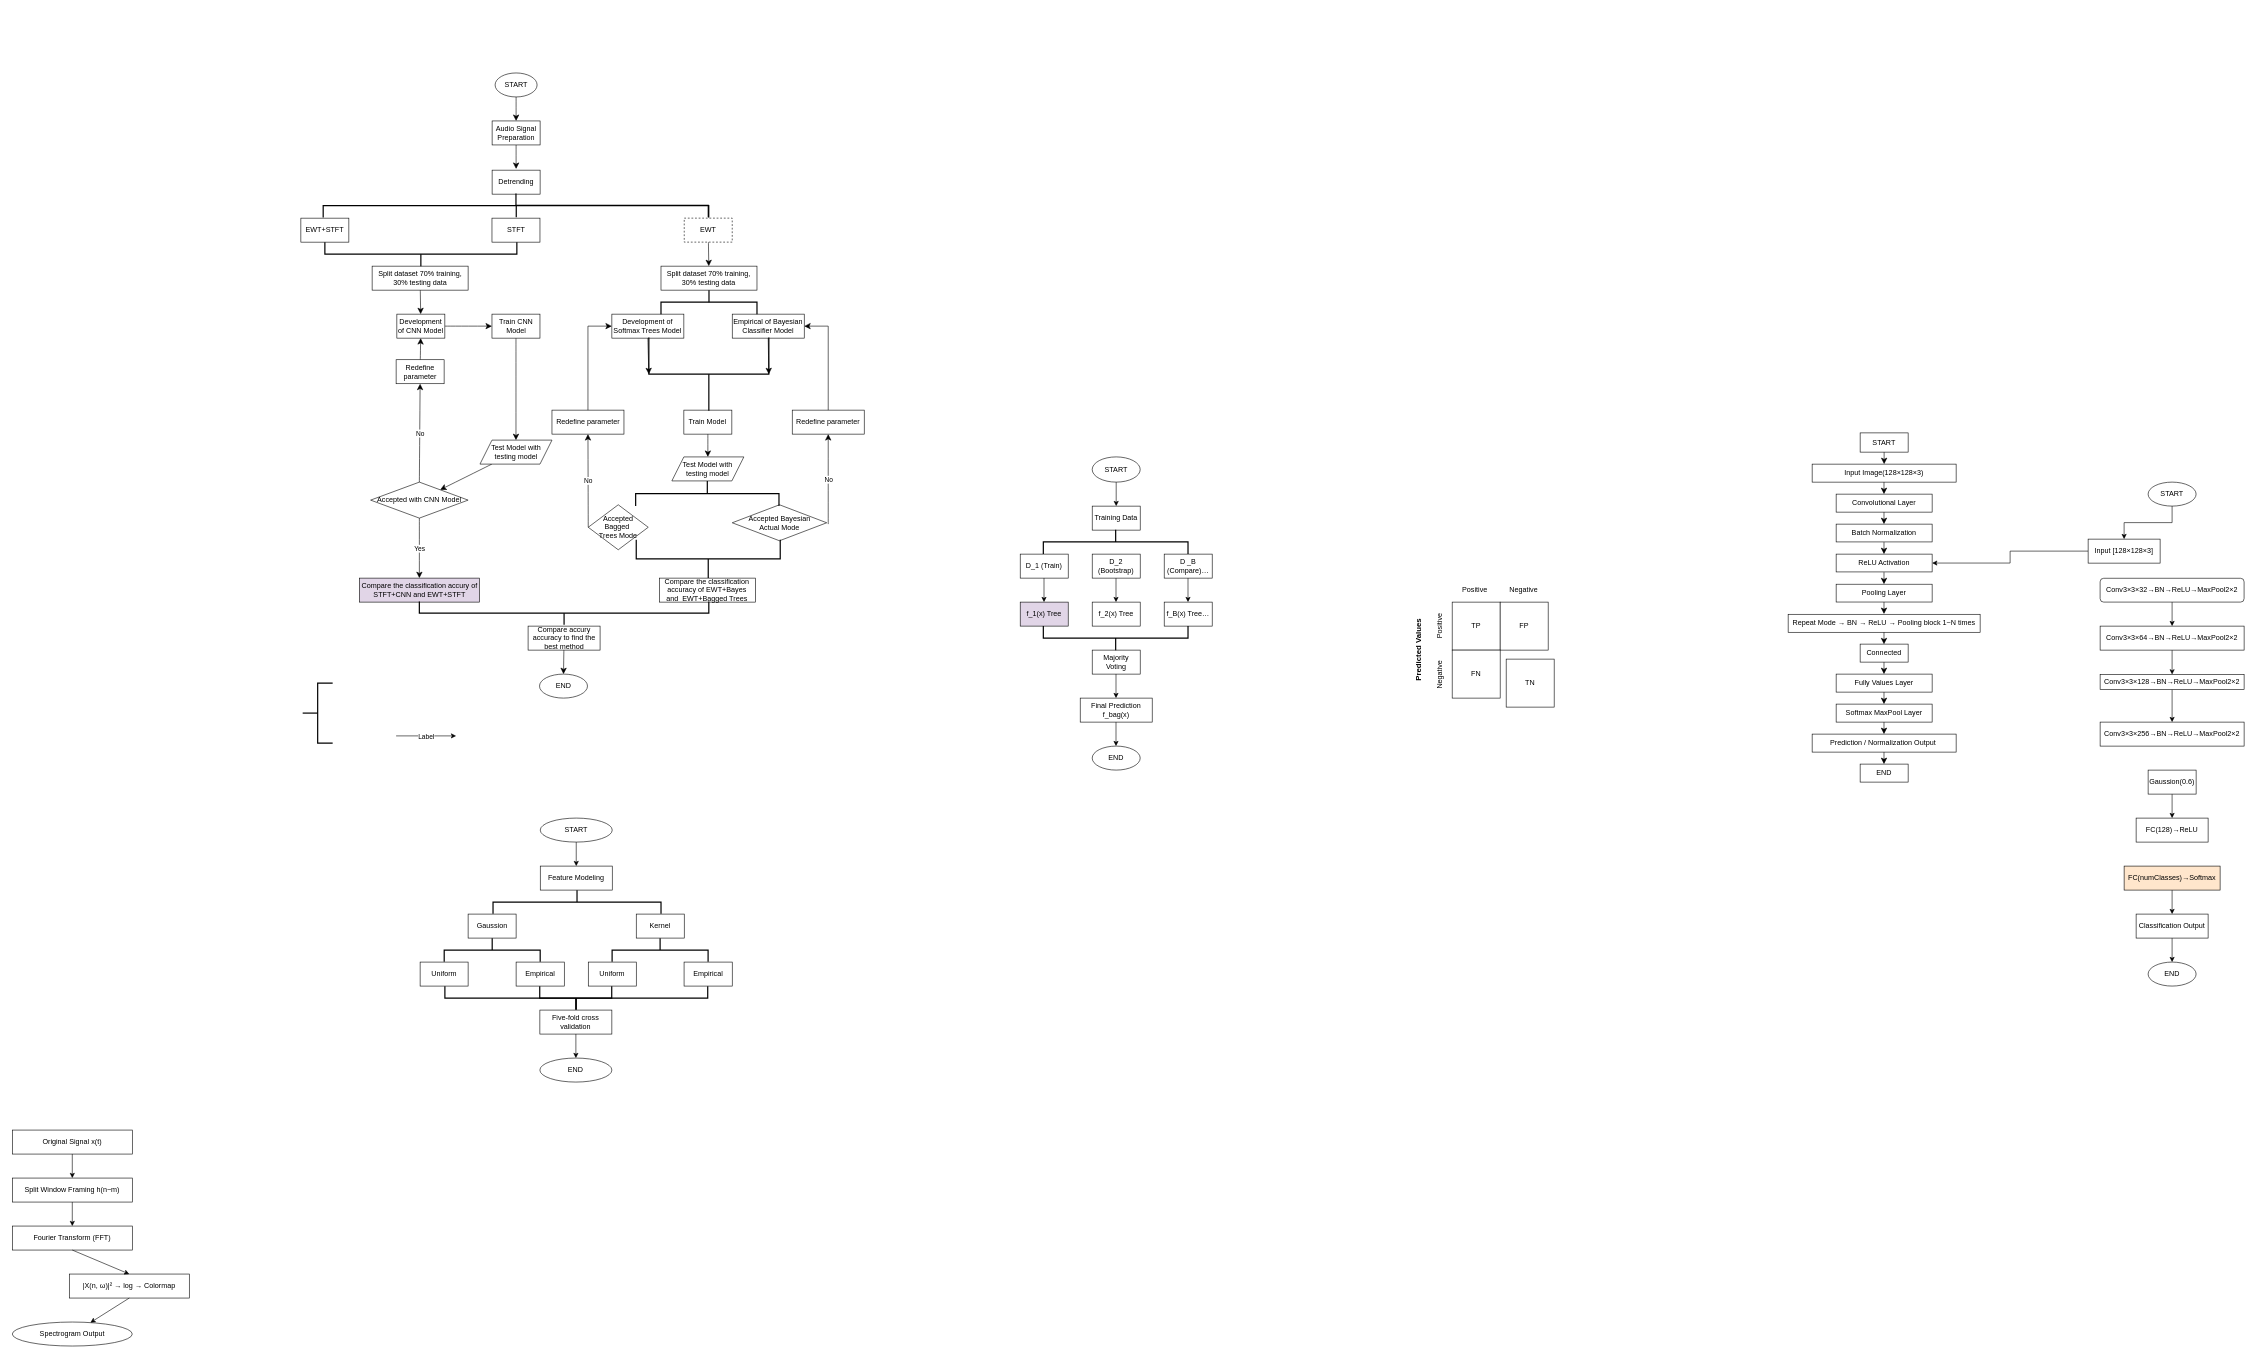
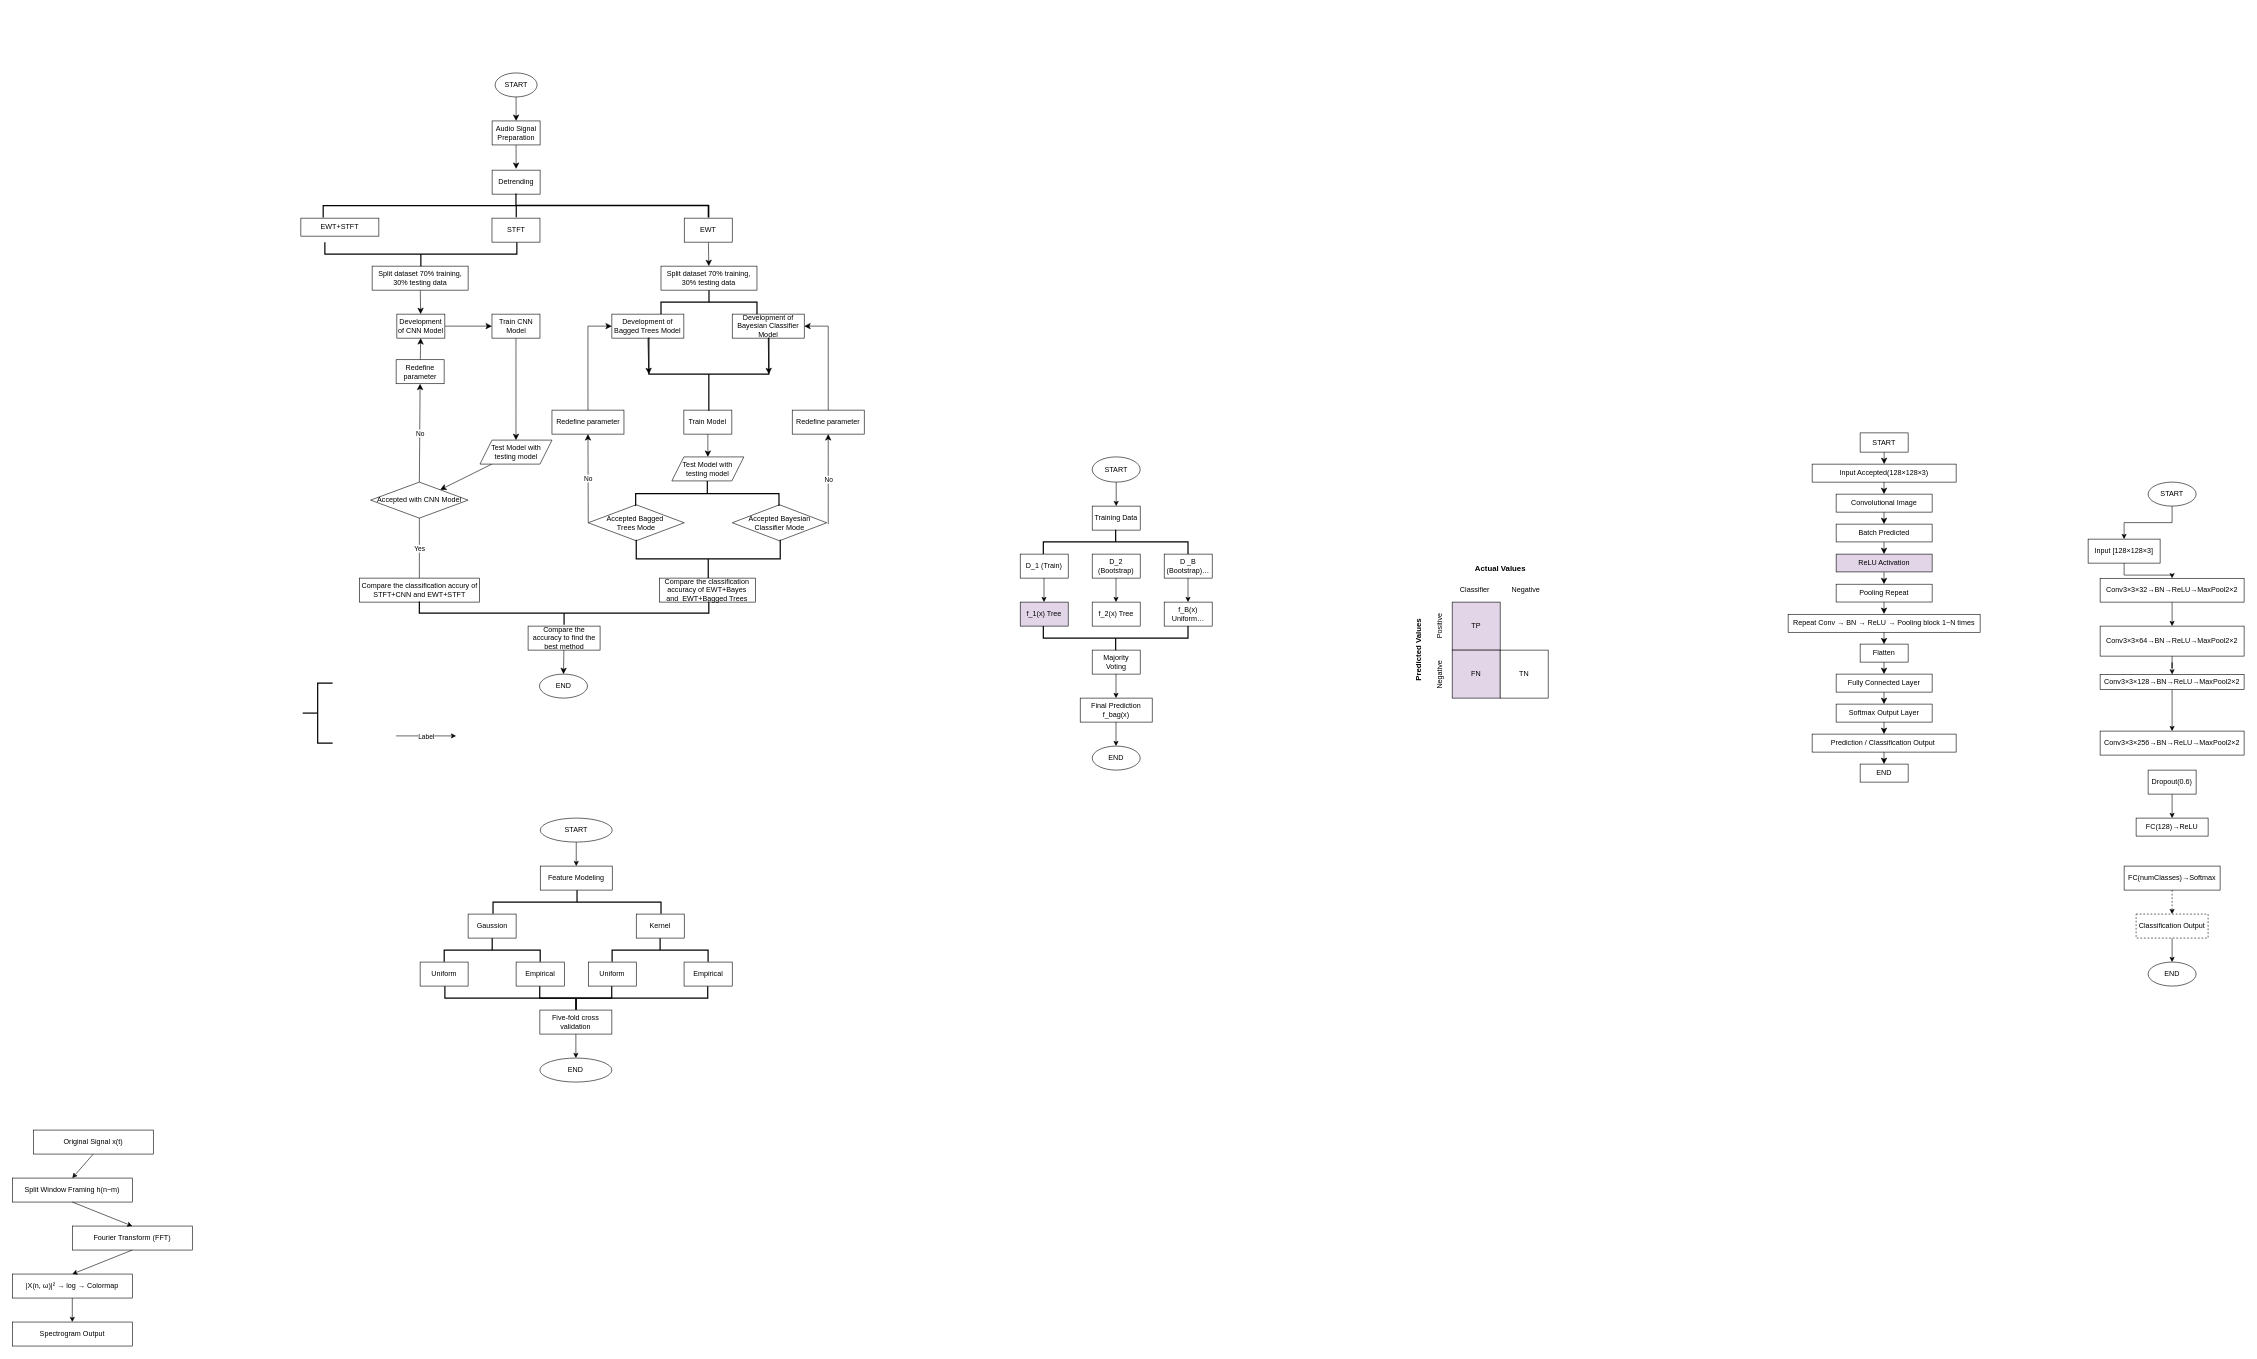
node "EWT+STFT": size 48x24 -> 78x18
node "EWT": style dashed -> solid
node "Development of Softmax Trees Model": label "Development of Softmax Trees Model" -> "Development of Bagged Trees Model"
node "Empirical of Bayesian Classifier Model": label "Empirical of Bayesian Classifier Model" -> "Development of Bayesian Classifier Model"
node "Input Image(128×128×3)": label "Input Image(128×128×3)" -> "Input Accepted(128×128×3)"
node "Convolutional Layer": label "Convolutional Layer" -> "Convolutional Image"
node "Accepted Bayesian Actual Mode": label "Accepted Bayesian Actual Mode" -> "Accepted Bayesian Classifier Mode"
node "Accepted Bagged Trees Mode": size 60x45 -> 96x36
node "Batch Normalization": label "Batch Normalization" -> "Batch Predicted"
edge "Input [128×128×3]" -> "ReLU Activation": now "Input [128×128×3]" -> "Conv3×3×32→BN→ReLU→MaxPool2×2"
node "ReLU Activation": fillcolor #ffffff -> #e1d5e7
node "D _B (Compare)…": label "D _B (Compare)…" -> "D _B (Bootstrap)…"
node "Actual Values": added
edge "Accepted with CNN Model" -> "Compare the classification accury of STFT+CNN and EWT+STFT": arrowhead classic -> none
node "Compare the classification accury of STFT+CNN and EWT+STFT": fillcolor #e1d5e7 -> #ffffff
node "Positive Negative": label "Positive Negative" -> "Classifier Negative"
node "Conv3×3×32→BN→ReLU→MaxPool2×2": shape rounded rectangle -> rectangle
node "Pooling Layer": label "Pooling Layer" -> "Pooling Repeat"
node "f_B(x) Tree…": label "f_B(x) Tree…" -> "f_B(x) Uniform…"
node "Repeat Mode → BN → ReLU → Pooling block 1~N times": label "Repeat Mode → BN → ReLU → Pooling block 1~N times" -> "Repeat Conv → BN → ReLU → Pooling block 1~N times"
node "TP": fillcolor #ffffff -> #e1d5e7
node "FP": removed
node "Compare accury accuracy to find the best method": label "Compare accury accuracy to find the best method" -> "Compare the accuracy to find the best method"
node "Conv3×3×64→BN→ReLU→MaxPool2×2": size 144x24 -> 144x30
node "Connected": label "Connected" -> "Flatten"
node "FN": fillcolor #ffffff -> #e1d5e7
node "TN": moved (1530, 683) -> (1524, 674)
node "Fully Values Layer": label "Fully Values Layer" -> "Fully Connected Layer"
node "Softmax MaxPool Layer": label "Softmax MaxPool Layer" -> "Softmax Output Layer"
node "Conv3×3×256→BN→ReLU→MaxPool2×2": moved (2172, 734) -> (2172, 743)
node "Prediction / Normalization Output": label "Prediction / Normalization Output" -> "Prediction / Classification Output"
node "Gaussion(0.6)": label "Gaussion(0.6)" -> "Dropout(0.6)"
node "FC(128)→ReLU": size 72x24 -> 72x18
node "FC(numClasses)→Softmax": fillcolor #ffe6cc -> #ffffff
edge "FC(numClasses)→Softmax" -> "Classification Output": style solid -> dashed
node "Classification Output": style solid -> dashed
node "Original Signal x(t)": moved (72, 1142) -> (93, 1142)
node "Fourier Transform (FFT)": moved (72, 1238) -> (132, 1238)
node "|X(n, ω)|² → log → Colormap": moved (129, 1286) -> (72, 1286)
node "Spectrogram Output": shape ellipse -> rectangle
